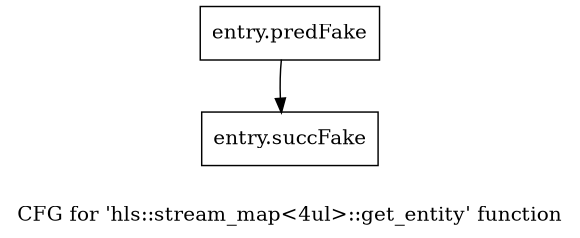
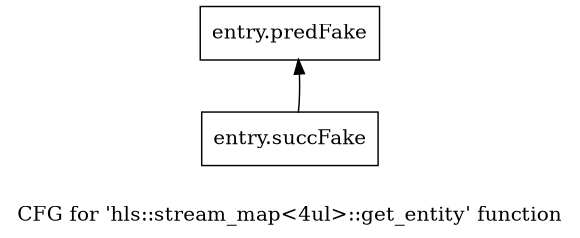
edge "entry.predFake" -> "entry.succFake": reversed
